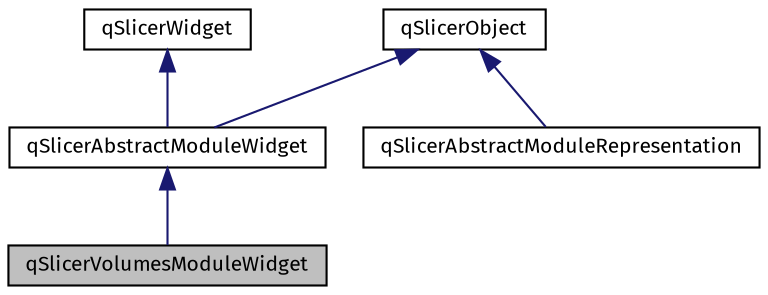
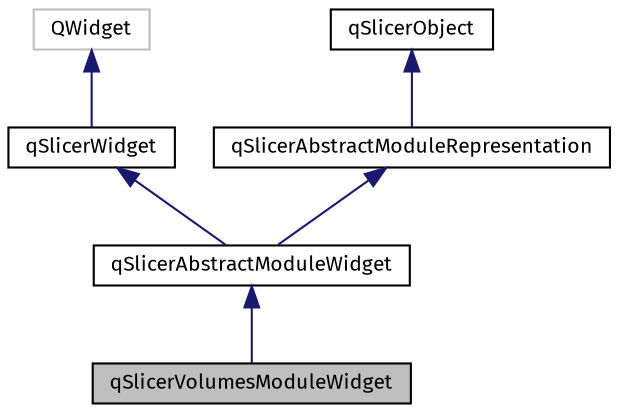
node "QWidget": added
edge "qSlicerAbstractModuleWidget" -> "qSlicerObject": now "qSlicerAbstractModuleWidget" -> "qSlicerAbstractModuleRepresentation"
